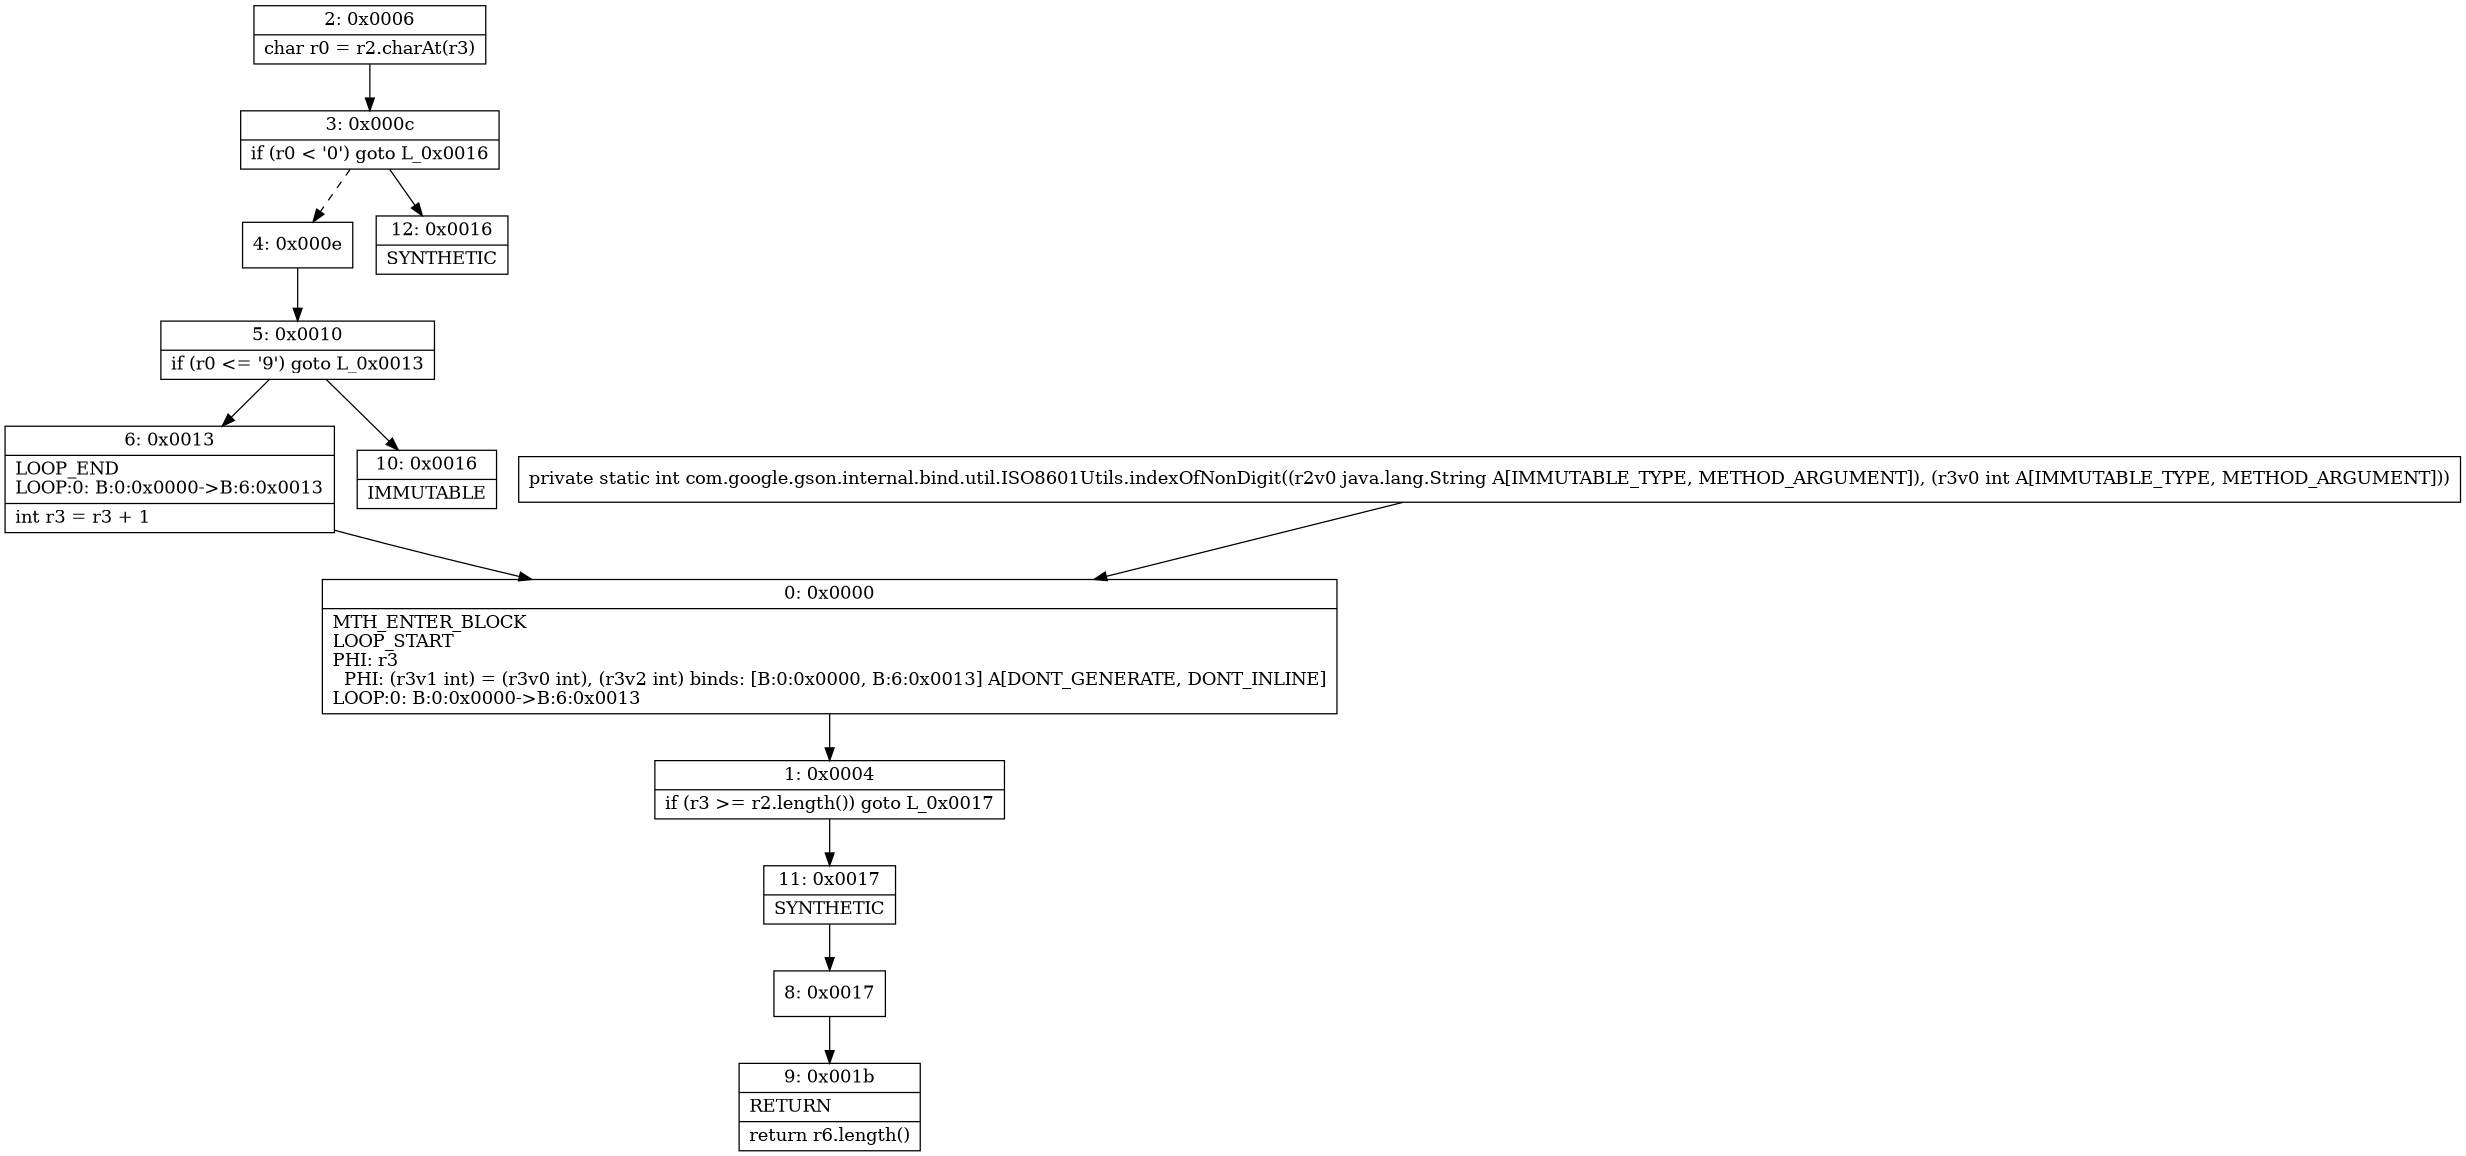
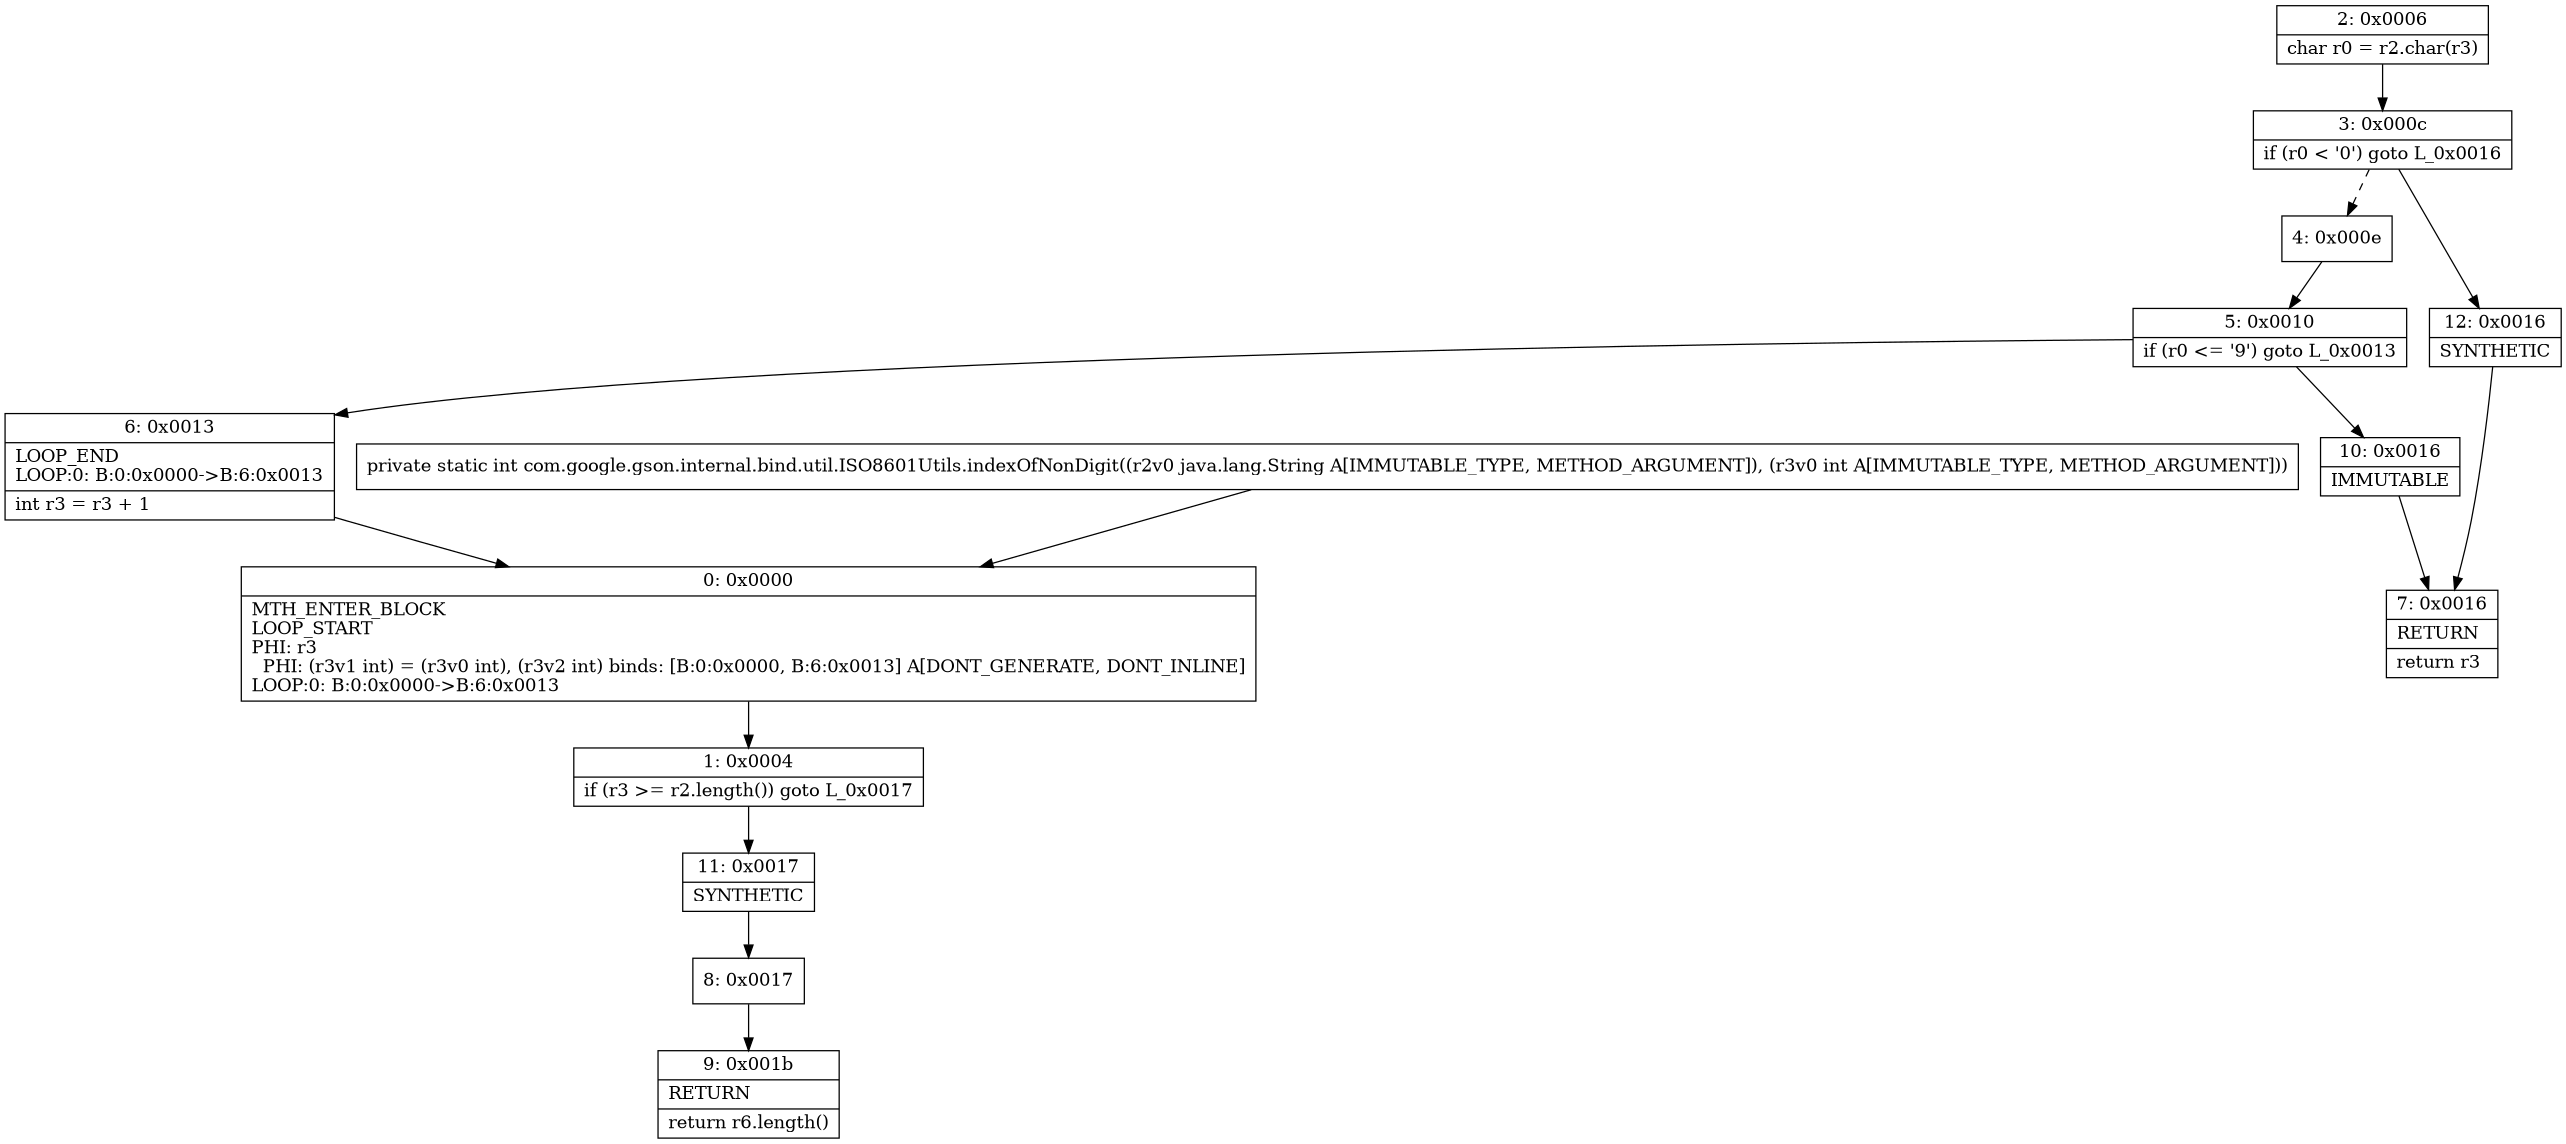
node "2: 0x0006": text "char r0 = r2.charAt(r3)" -> "char r0 = r2.char(r3)"
node "7: 0x0016": added
